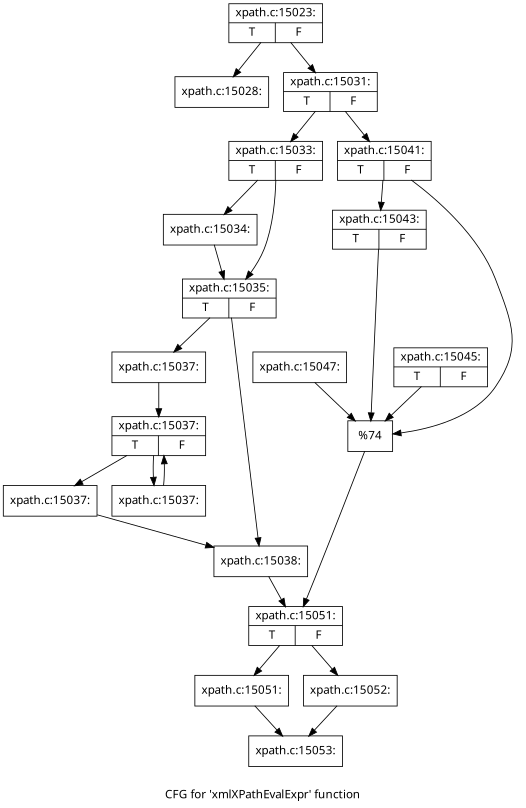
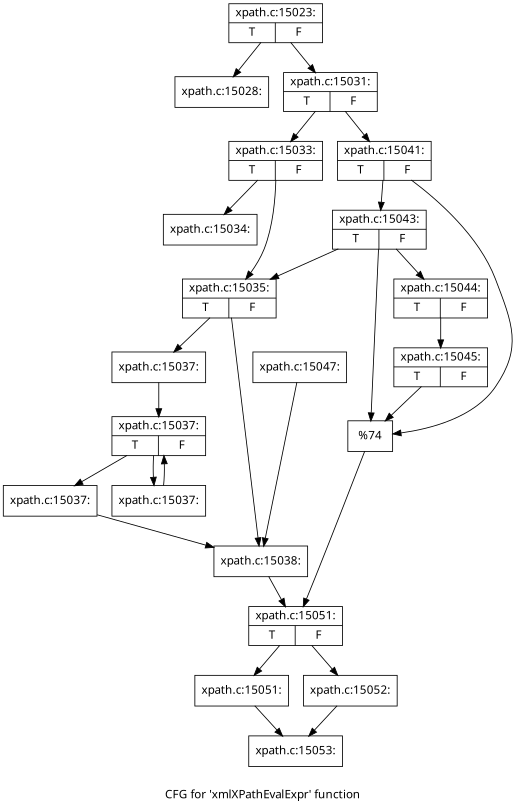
edge "xpath.c:15034:" -> "xpath.c:15035:": now "xpath.c:15043:" -> "xpath.c:15035:"
node "xpath.c:15044:": added
edge "xpath.c:15047:" -> "%74": now "xpath.c:15047:" -> "xpath.c:15038:"
